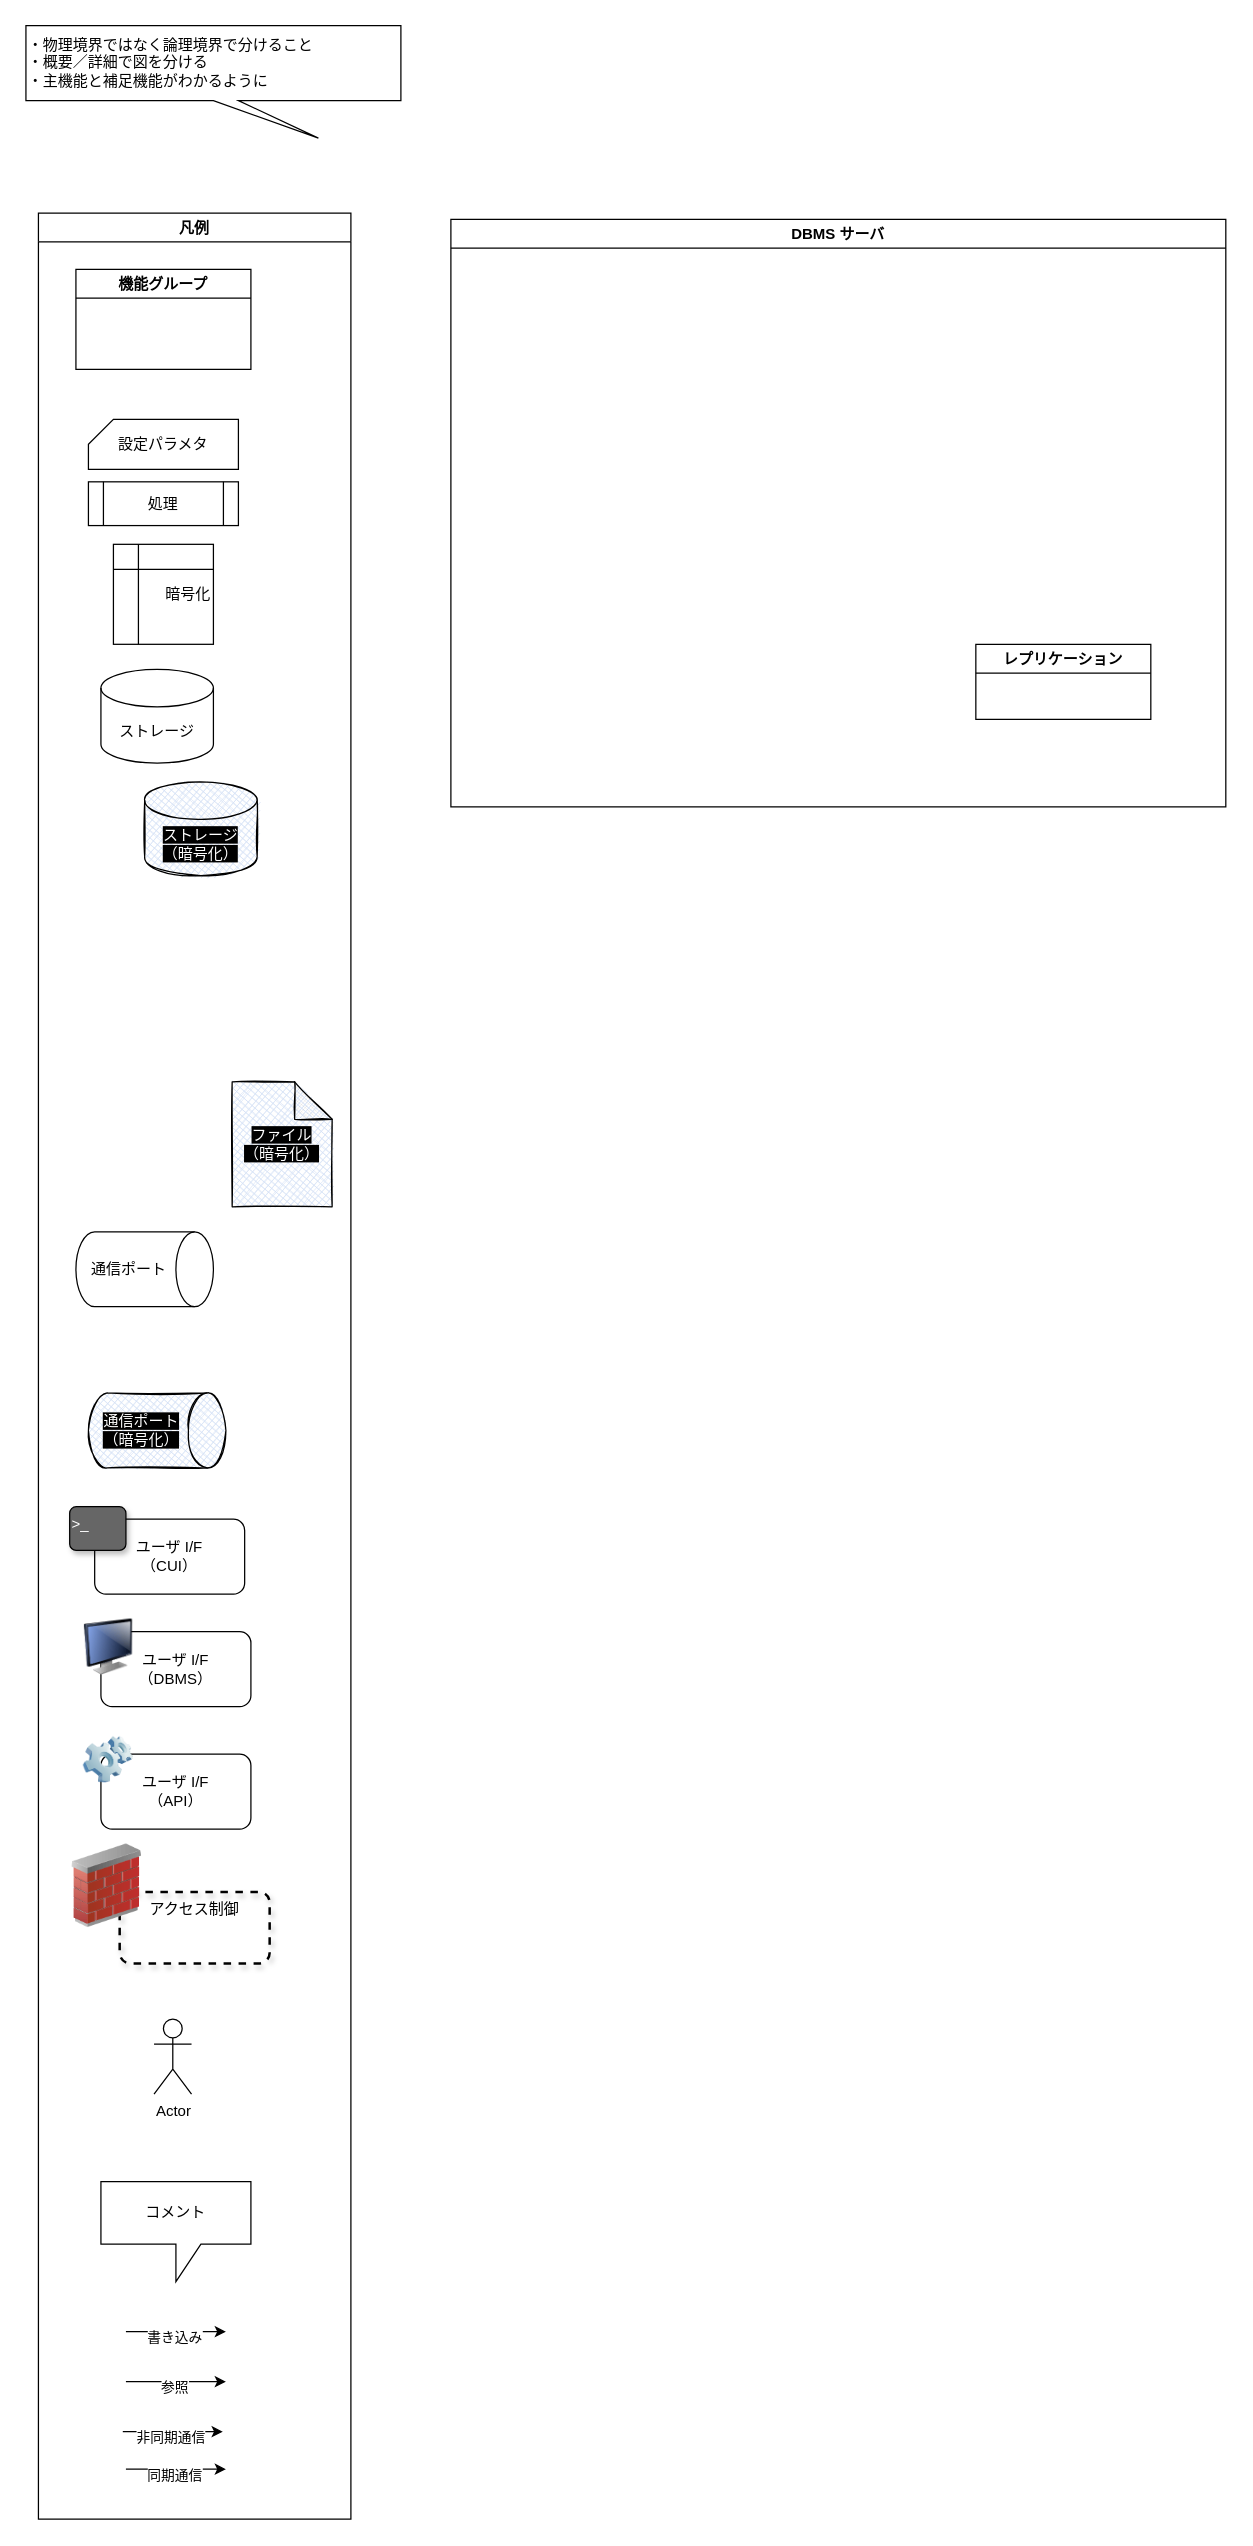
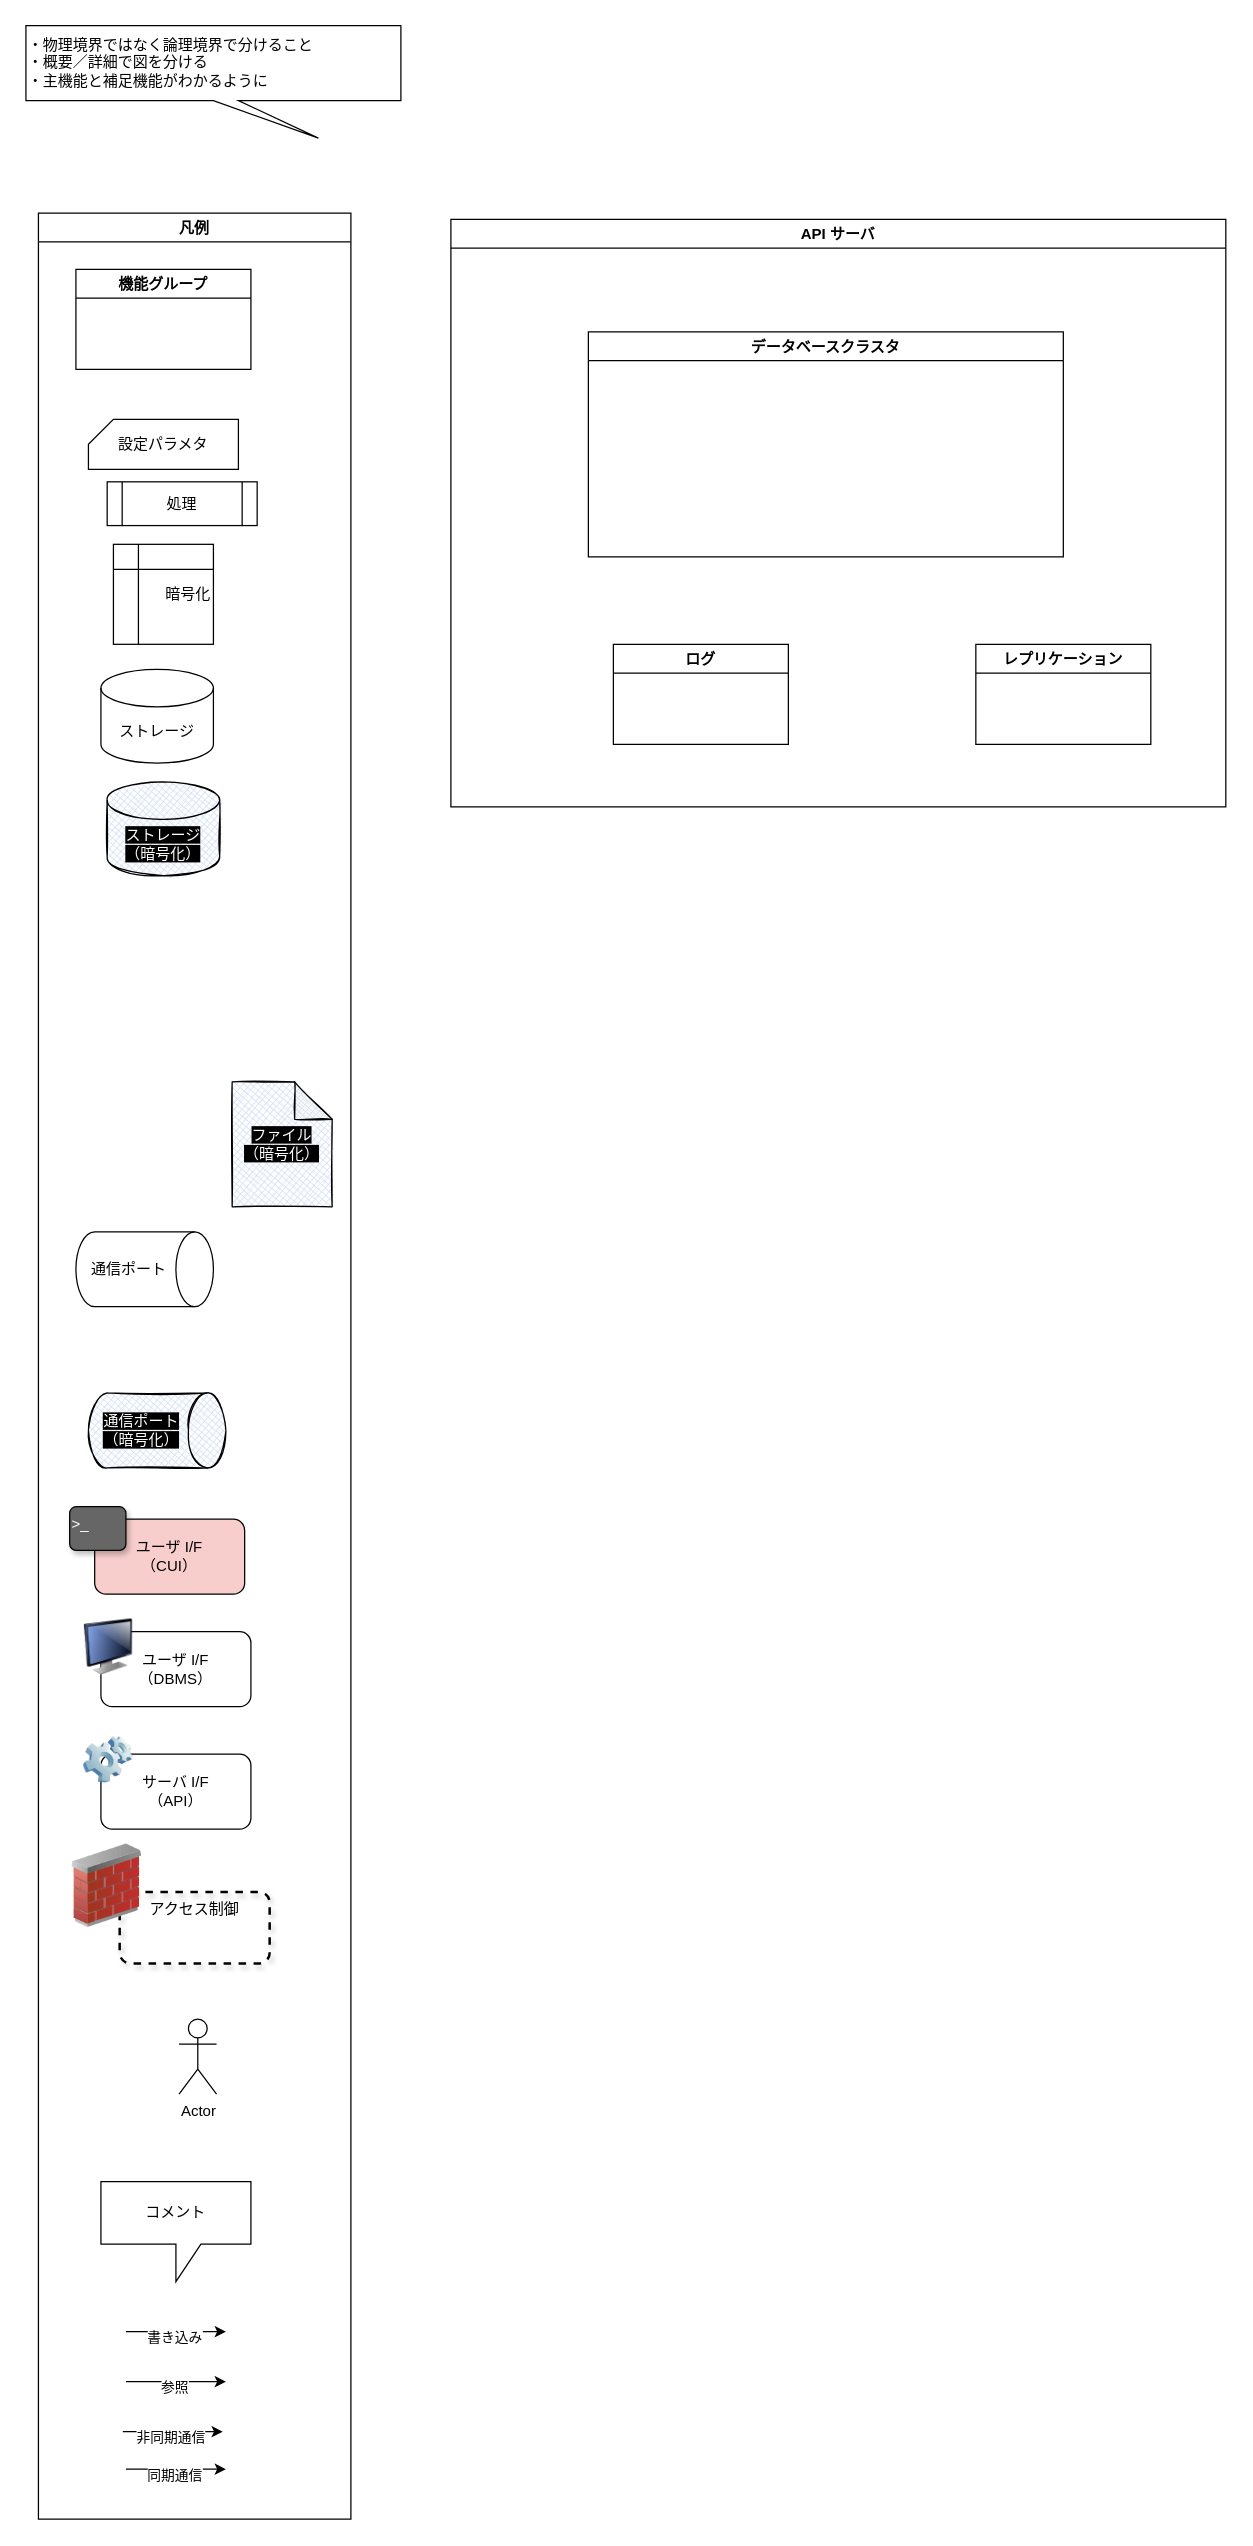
node "DBMS サーバ": label "DBMS サーバ" -> "API サーバ"
node "データベースクラスタ": added
node "処理": moved (163, 504) -> (182, 504)
node "レプリケーション": size 175x75 -> 175x100
node "ログ": added
node "ストレージ （暗号化）": moved (201, 829) -> (163, 829)
node "ユーザ I/F （CUI）": fillcolor #ffffff -> #f8cecc
node "ユーザ I/F （API）": label "ユーザ I/F （API）" -> "サーバ I/F （API）"
node "Actor": moved (173, 2057) -> (198, 2057)
